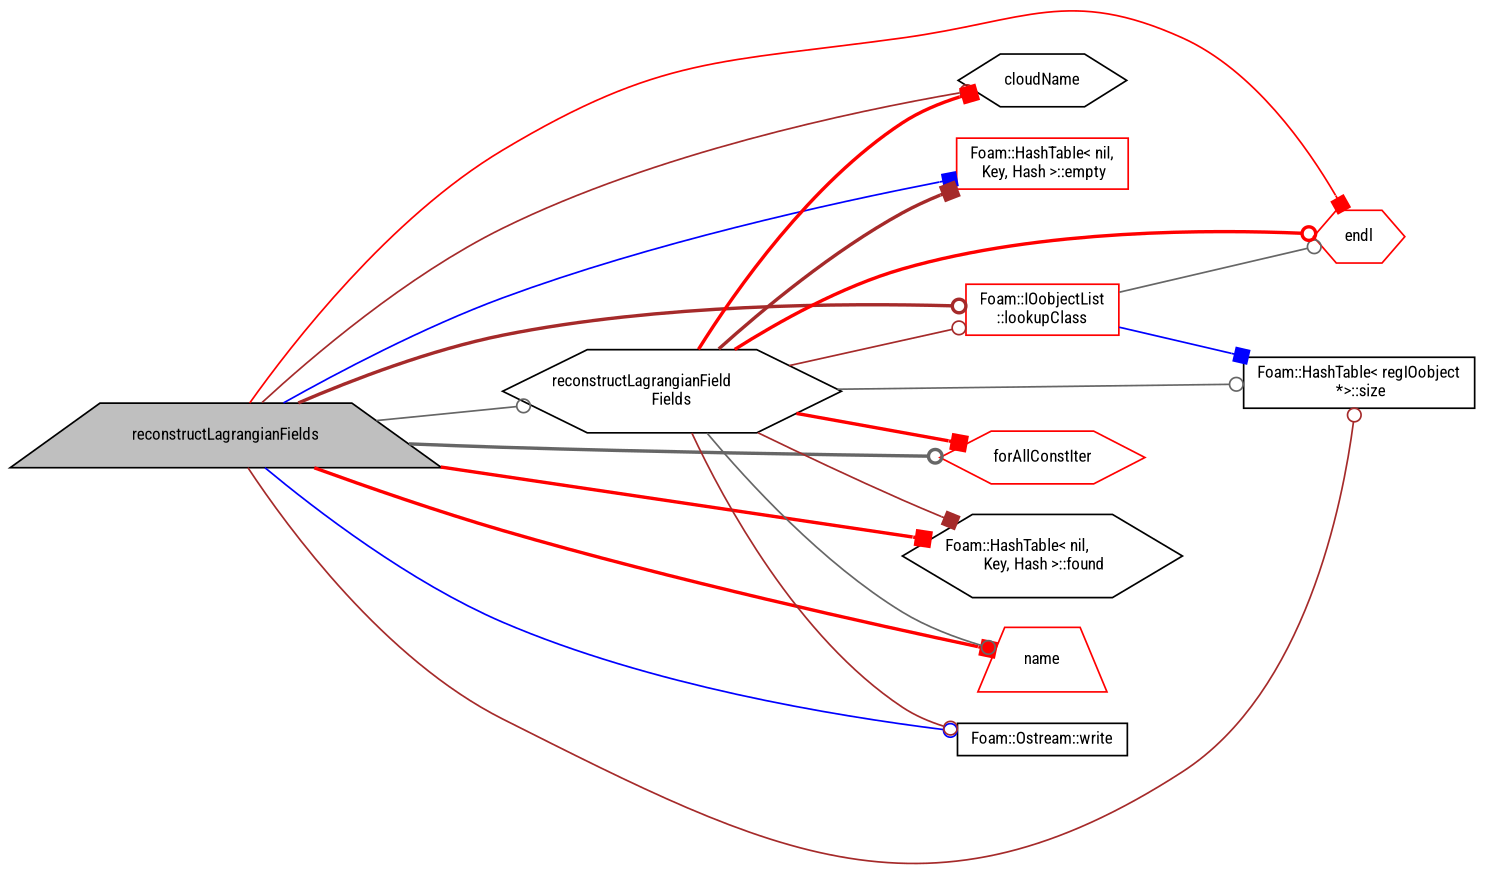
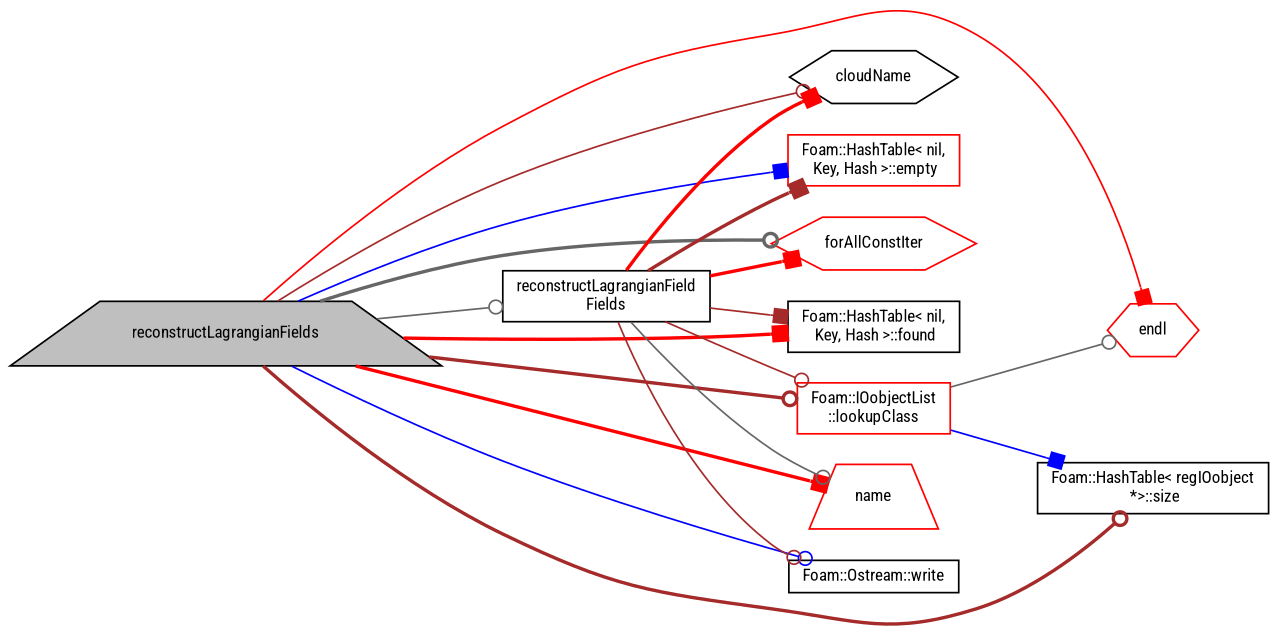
edge "reconstructLagrangianField Fields" -> "endl": removed
edge "reconstructLagrangianField Fields" -> "Foam::HashTable< regIOobject *>::size": removed
node "reconstructLagrangianField Fields": shape hexagon -> box
node "Foam::HashTable< nil, Key, Hash >::found": shape hexagon -> box
edge "reconstructLagrangianFields" -> "Foam::HashTable< regIOobject *>::size": style solid -> bold
